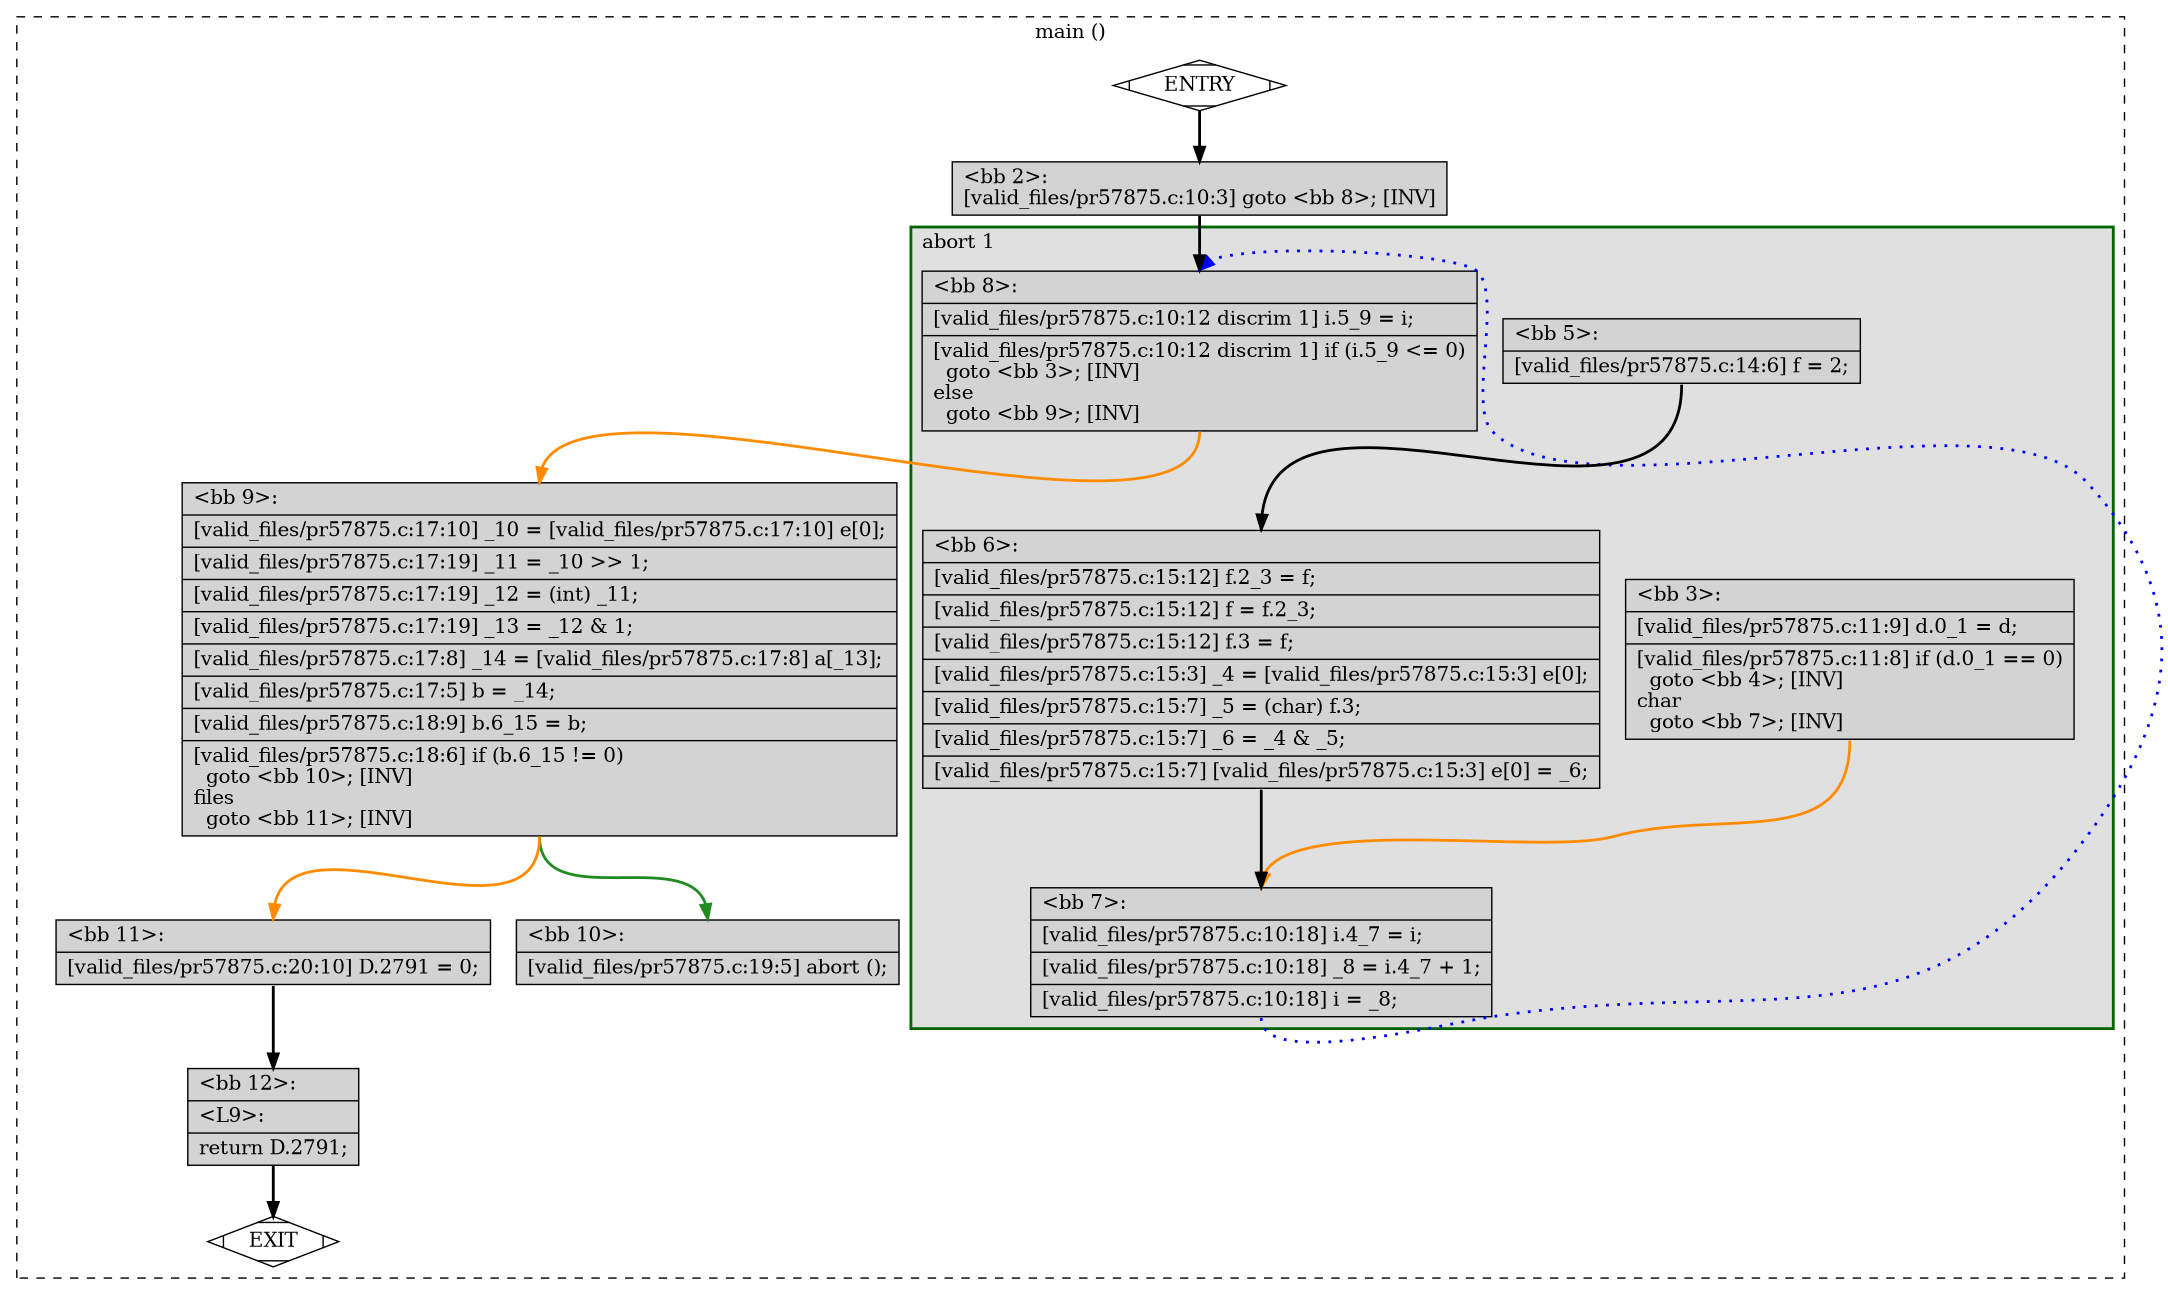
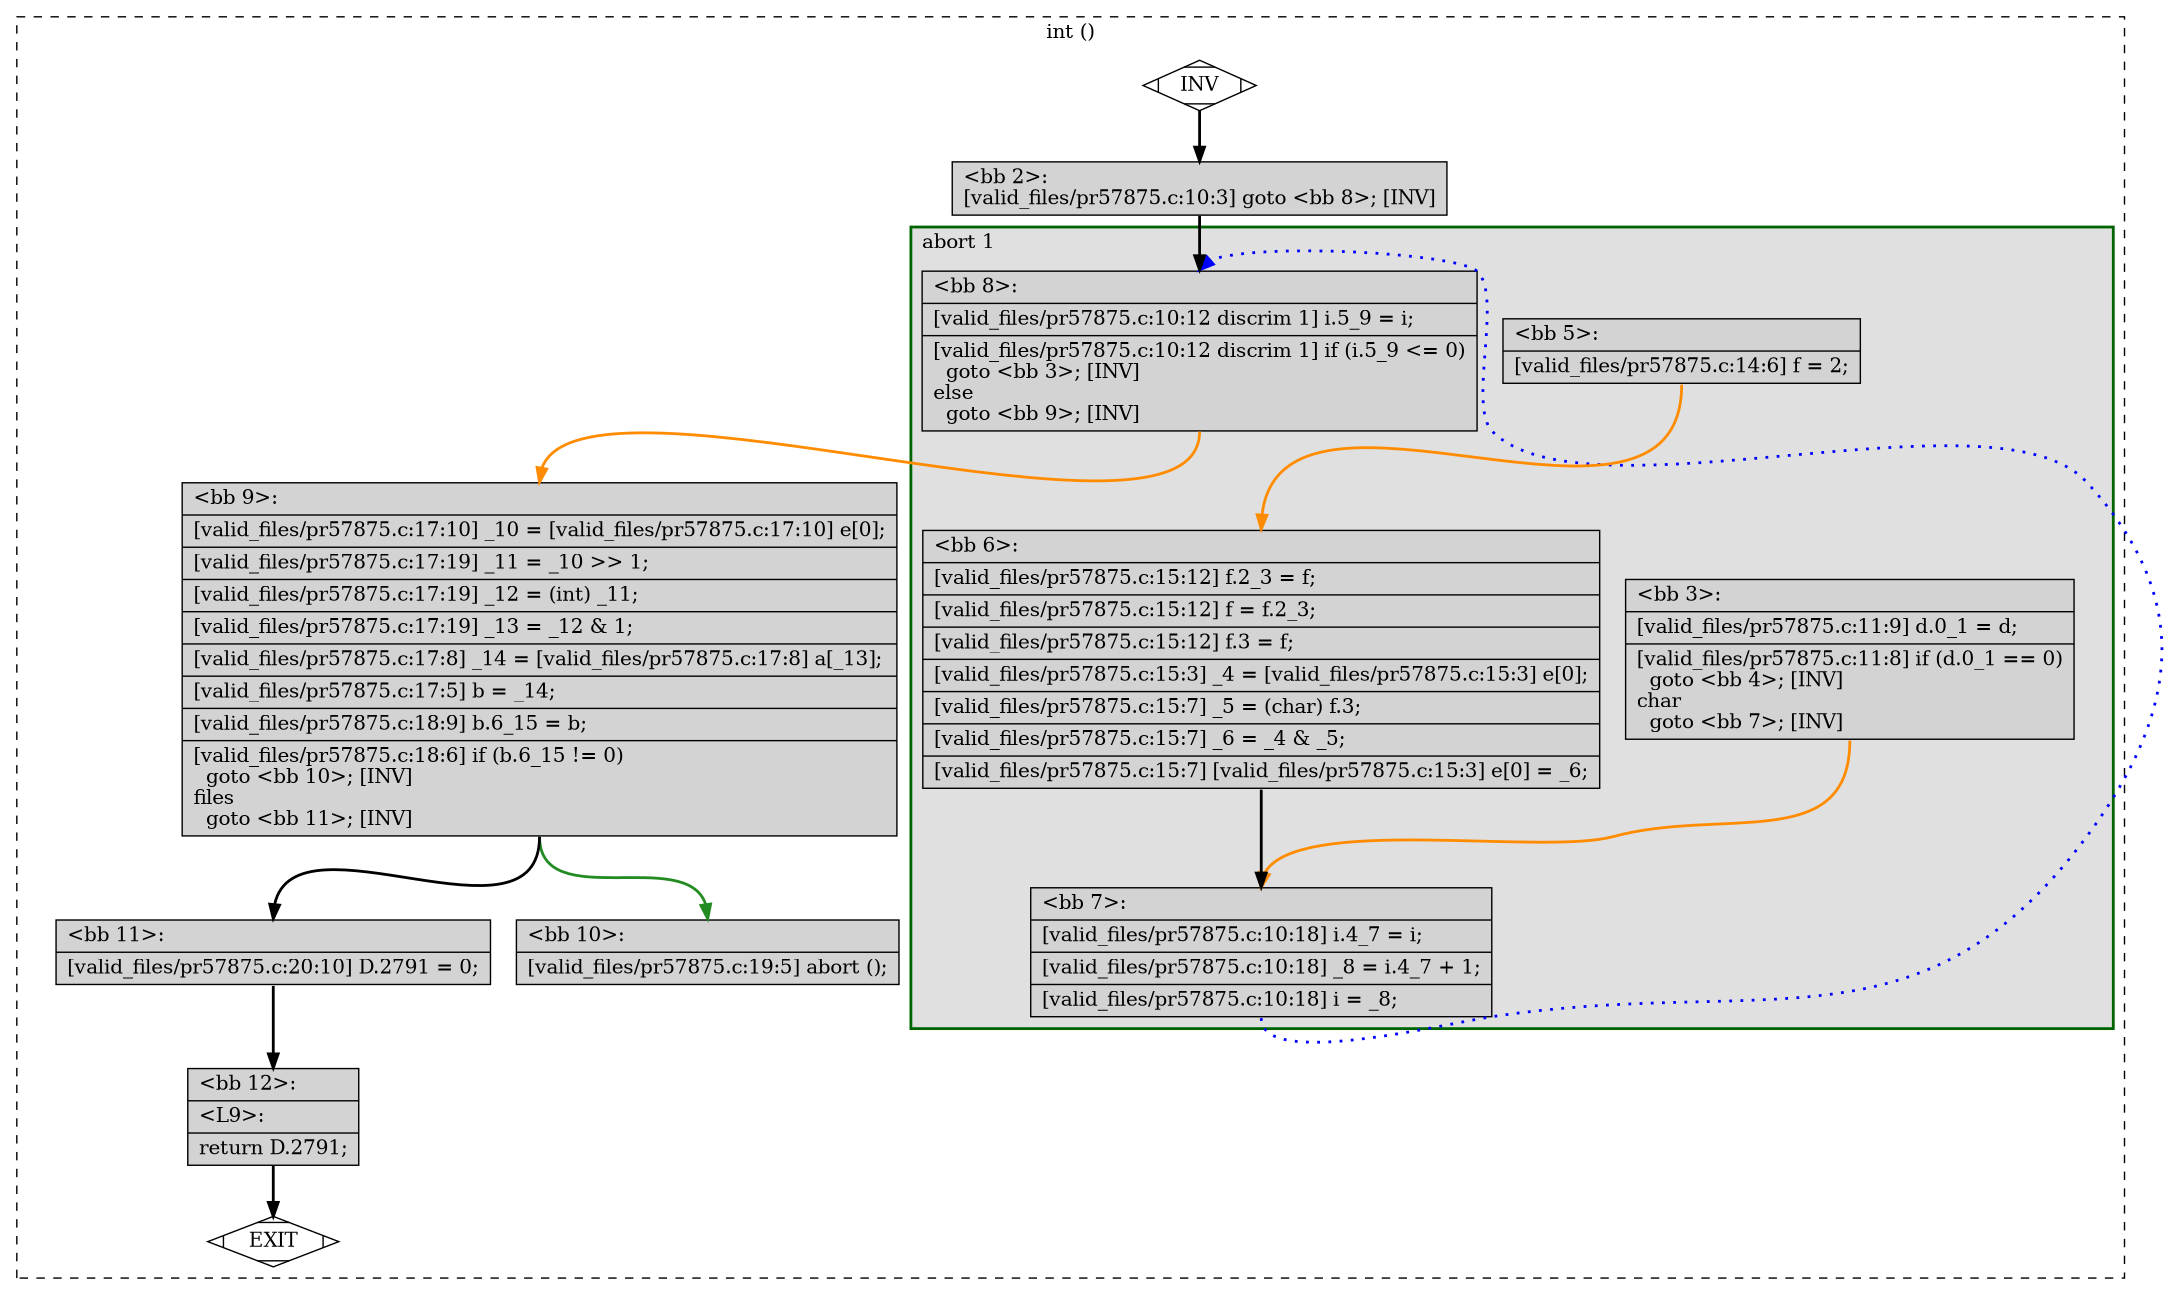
cluster "main ()": label "main ()" -> "int ()"
node "ENTRY": label "ENTRY" -> "INV"
edge "<bb 5>:" -> "<bb 6>:": color black -> darkorange
edge "<bb 9>:" -> "<bb 11>:": color darkorange -> black
